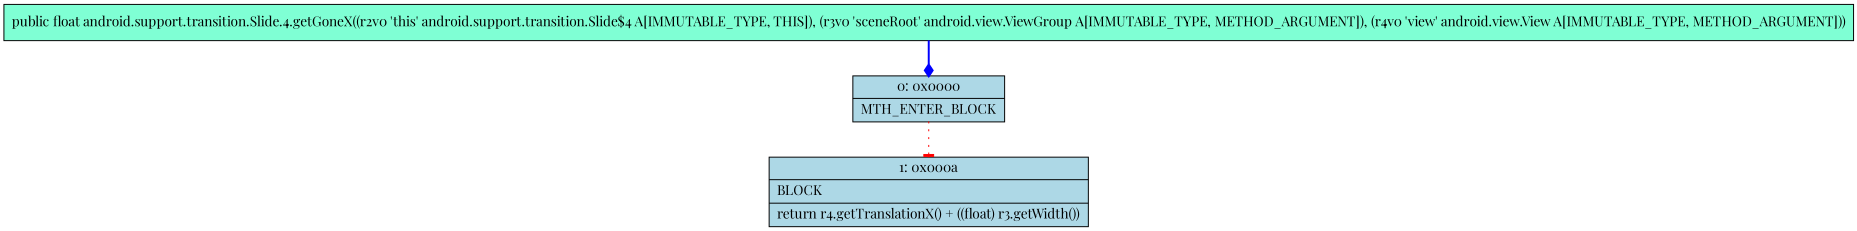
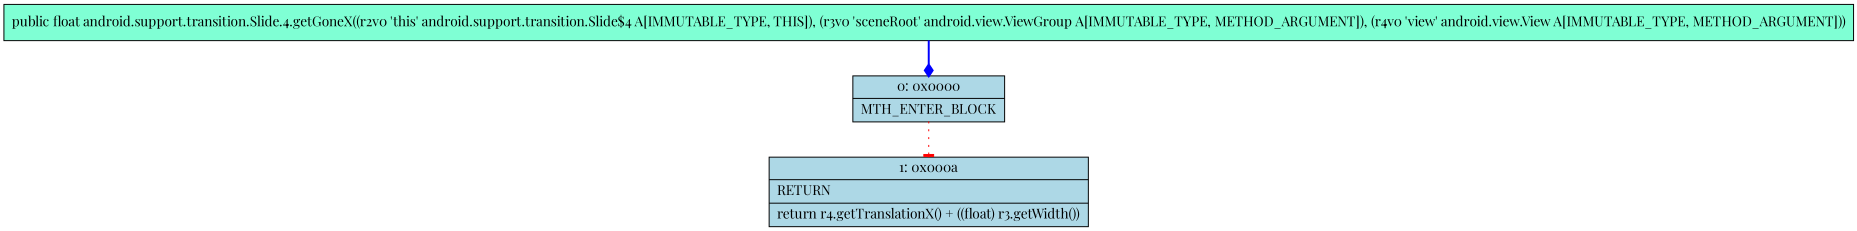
node "1: 0x000a": text "BLOCK" -> "RETURN"
